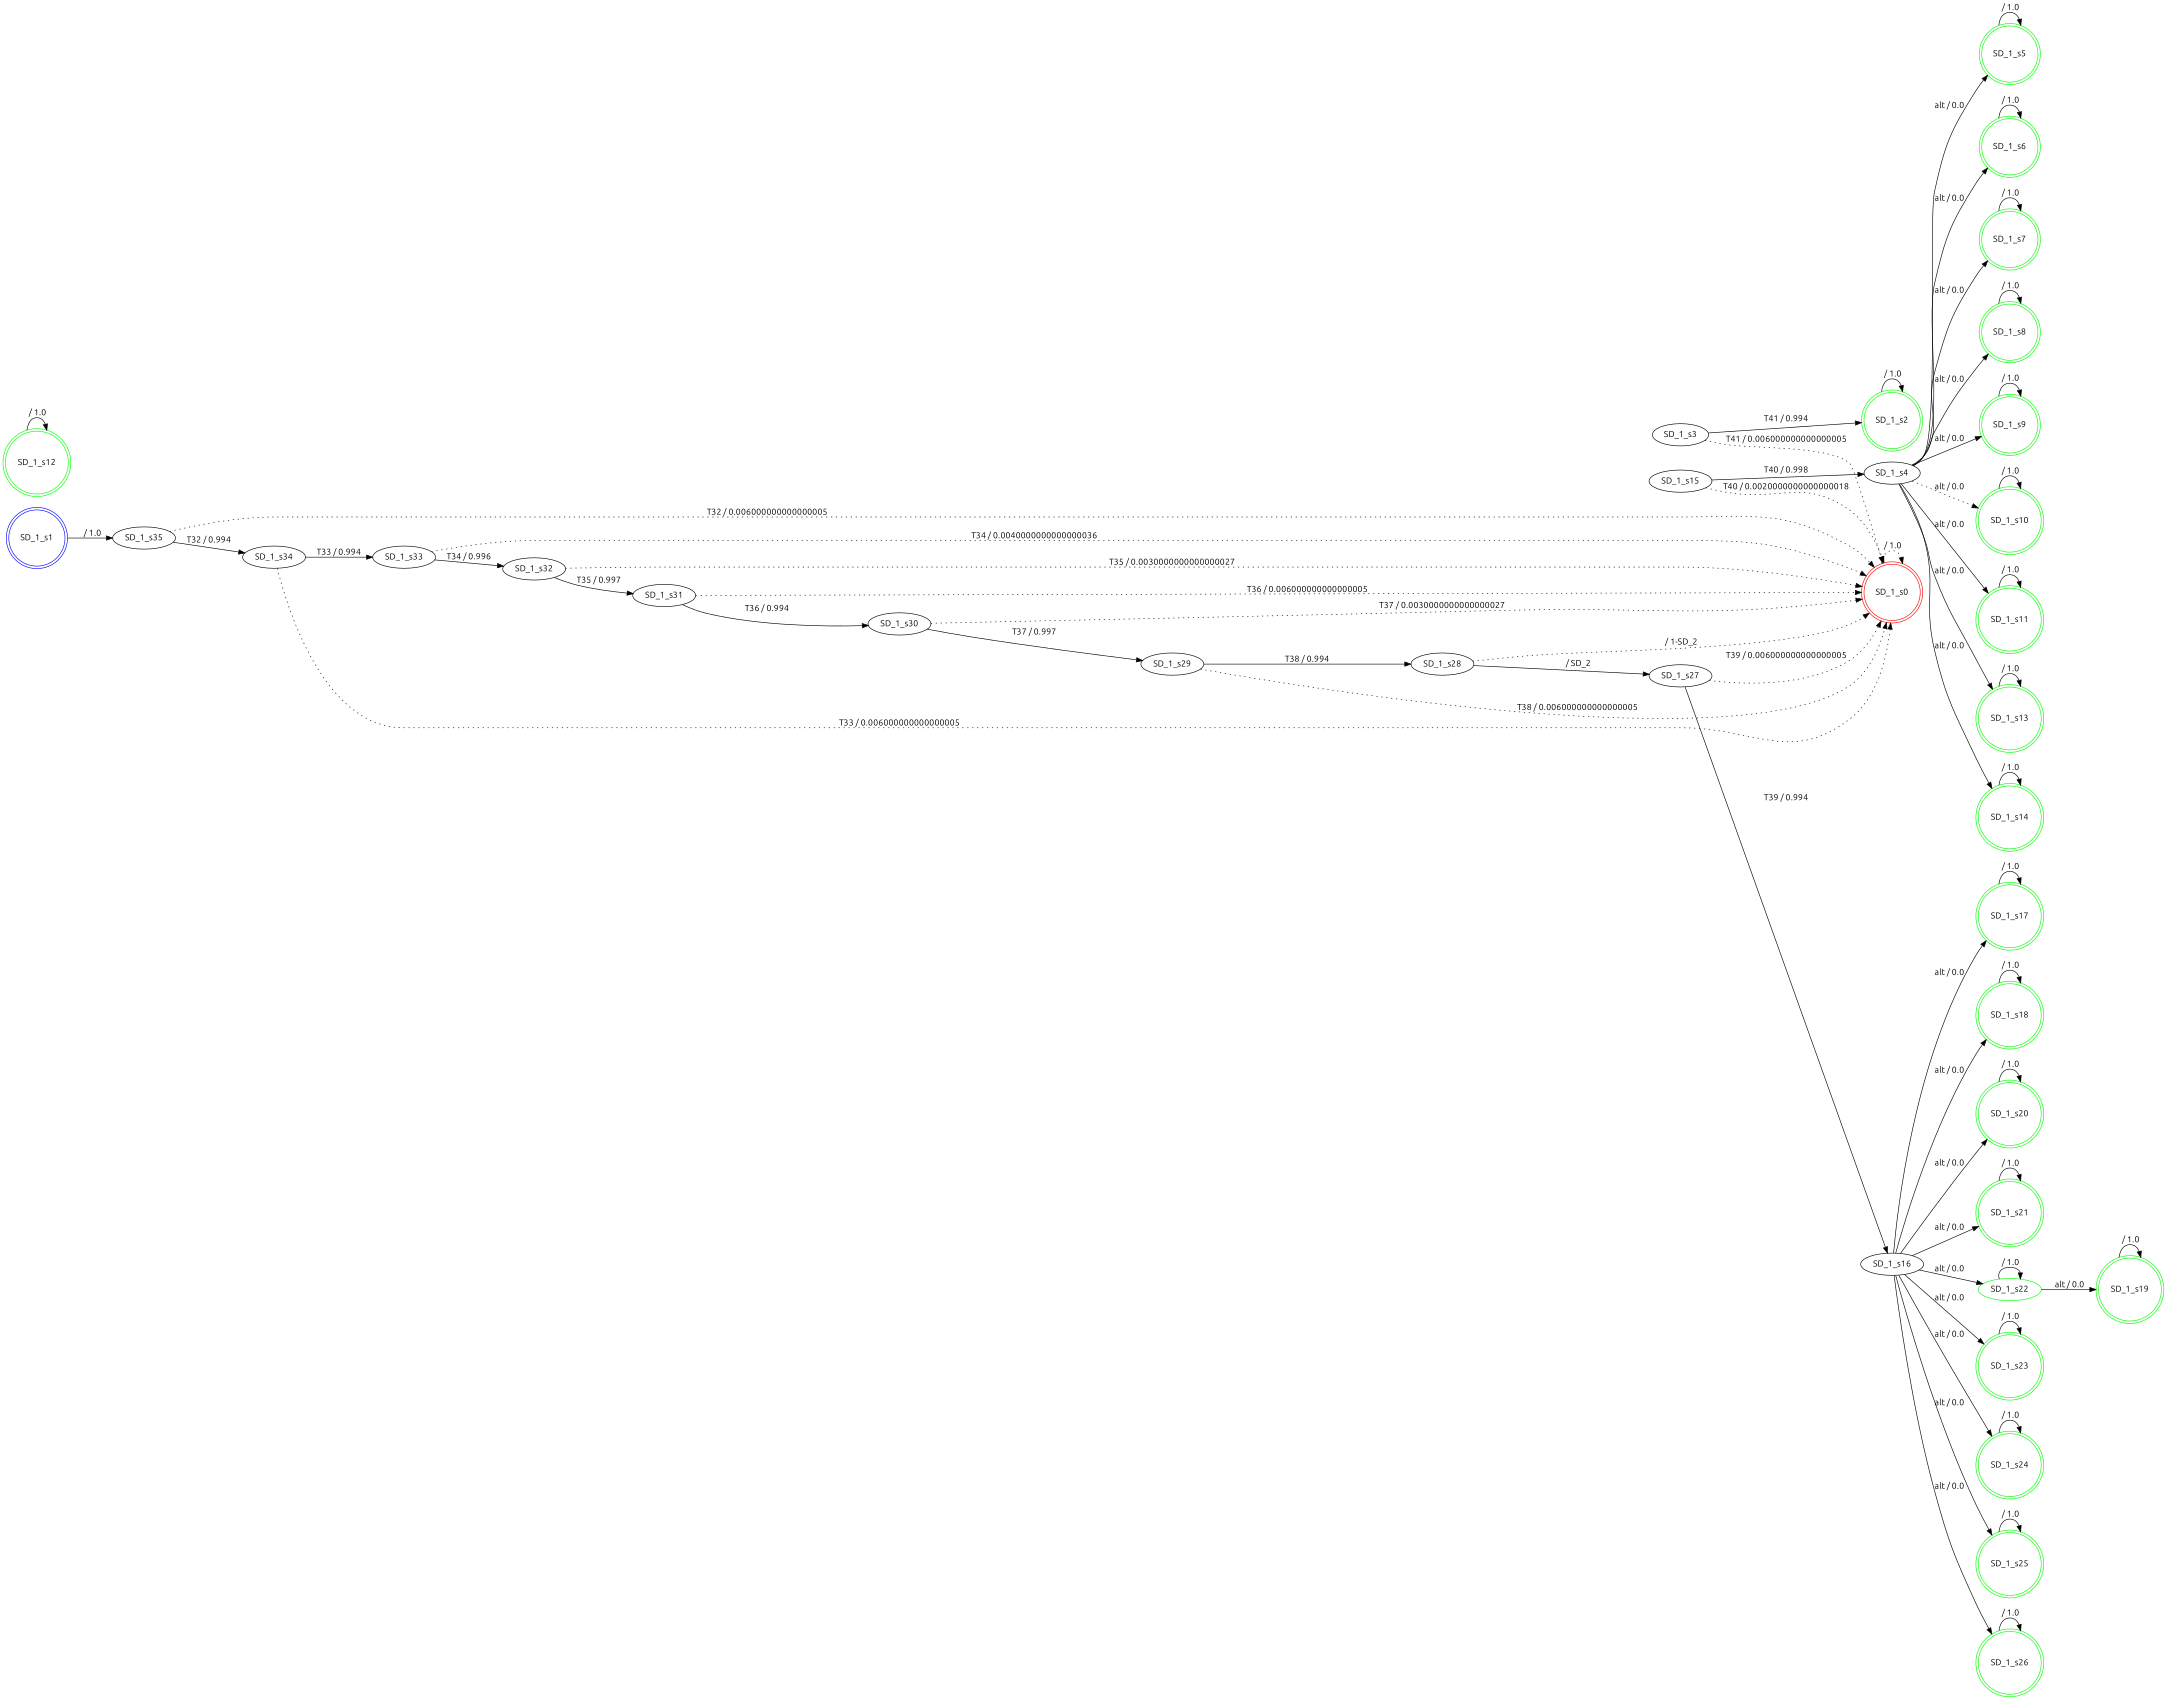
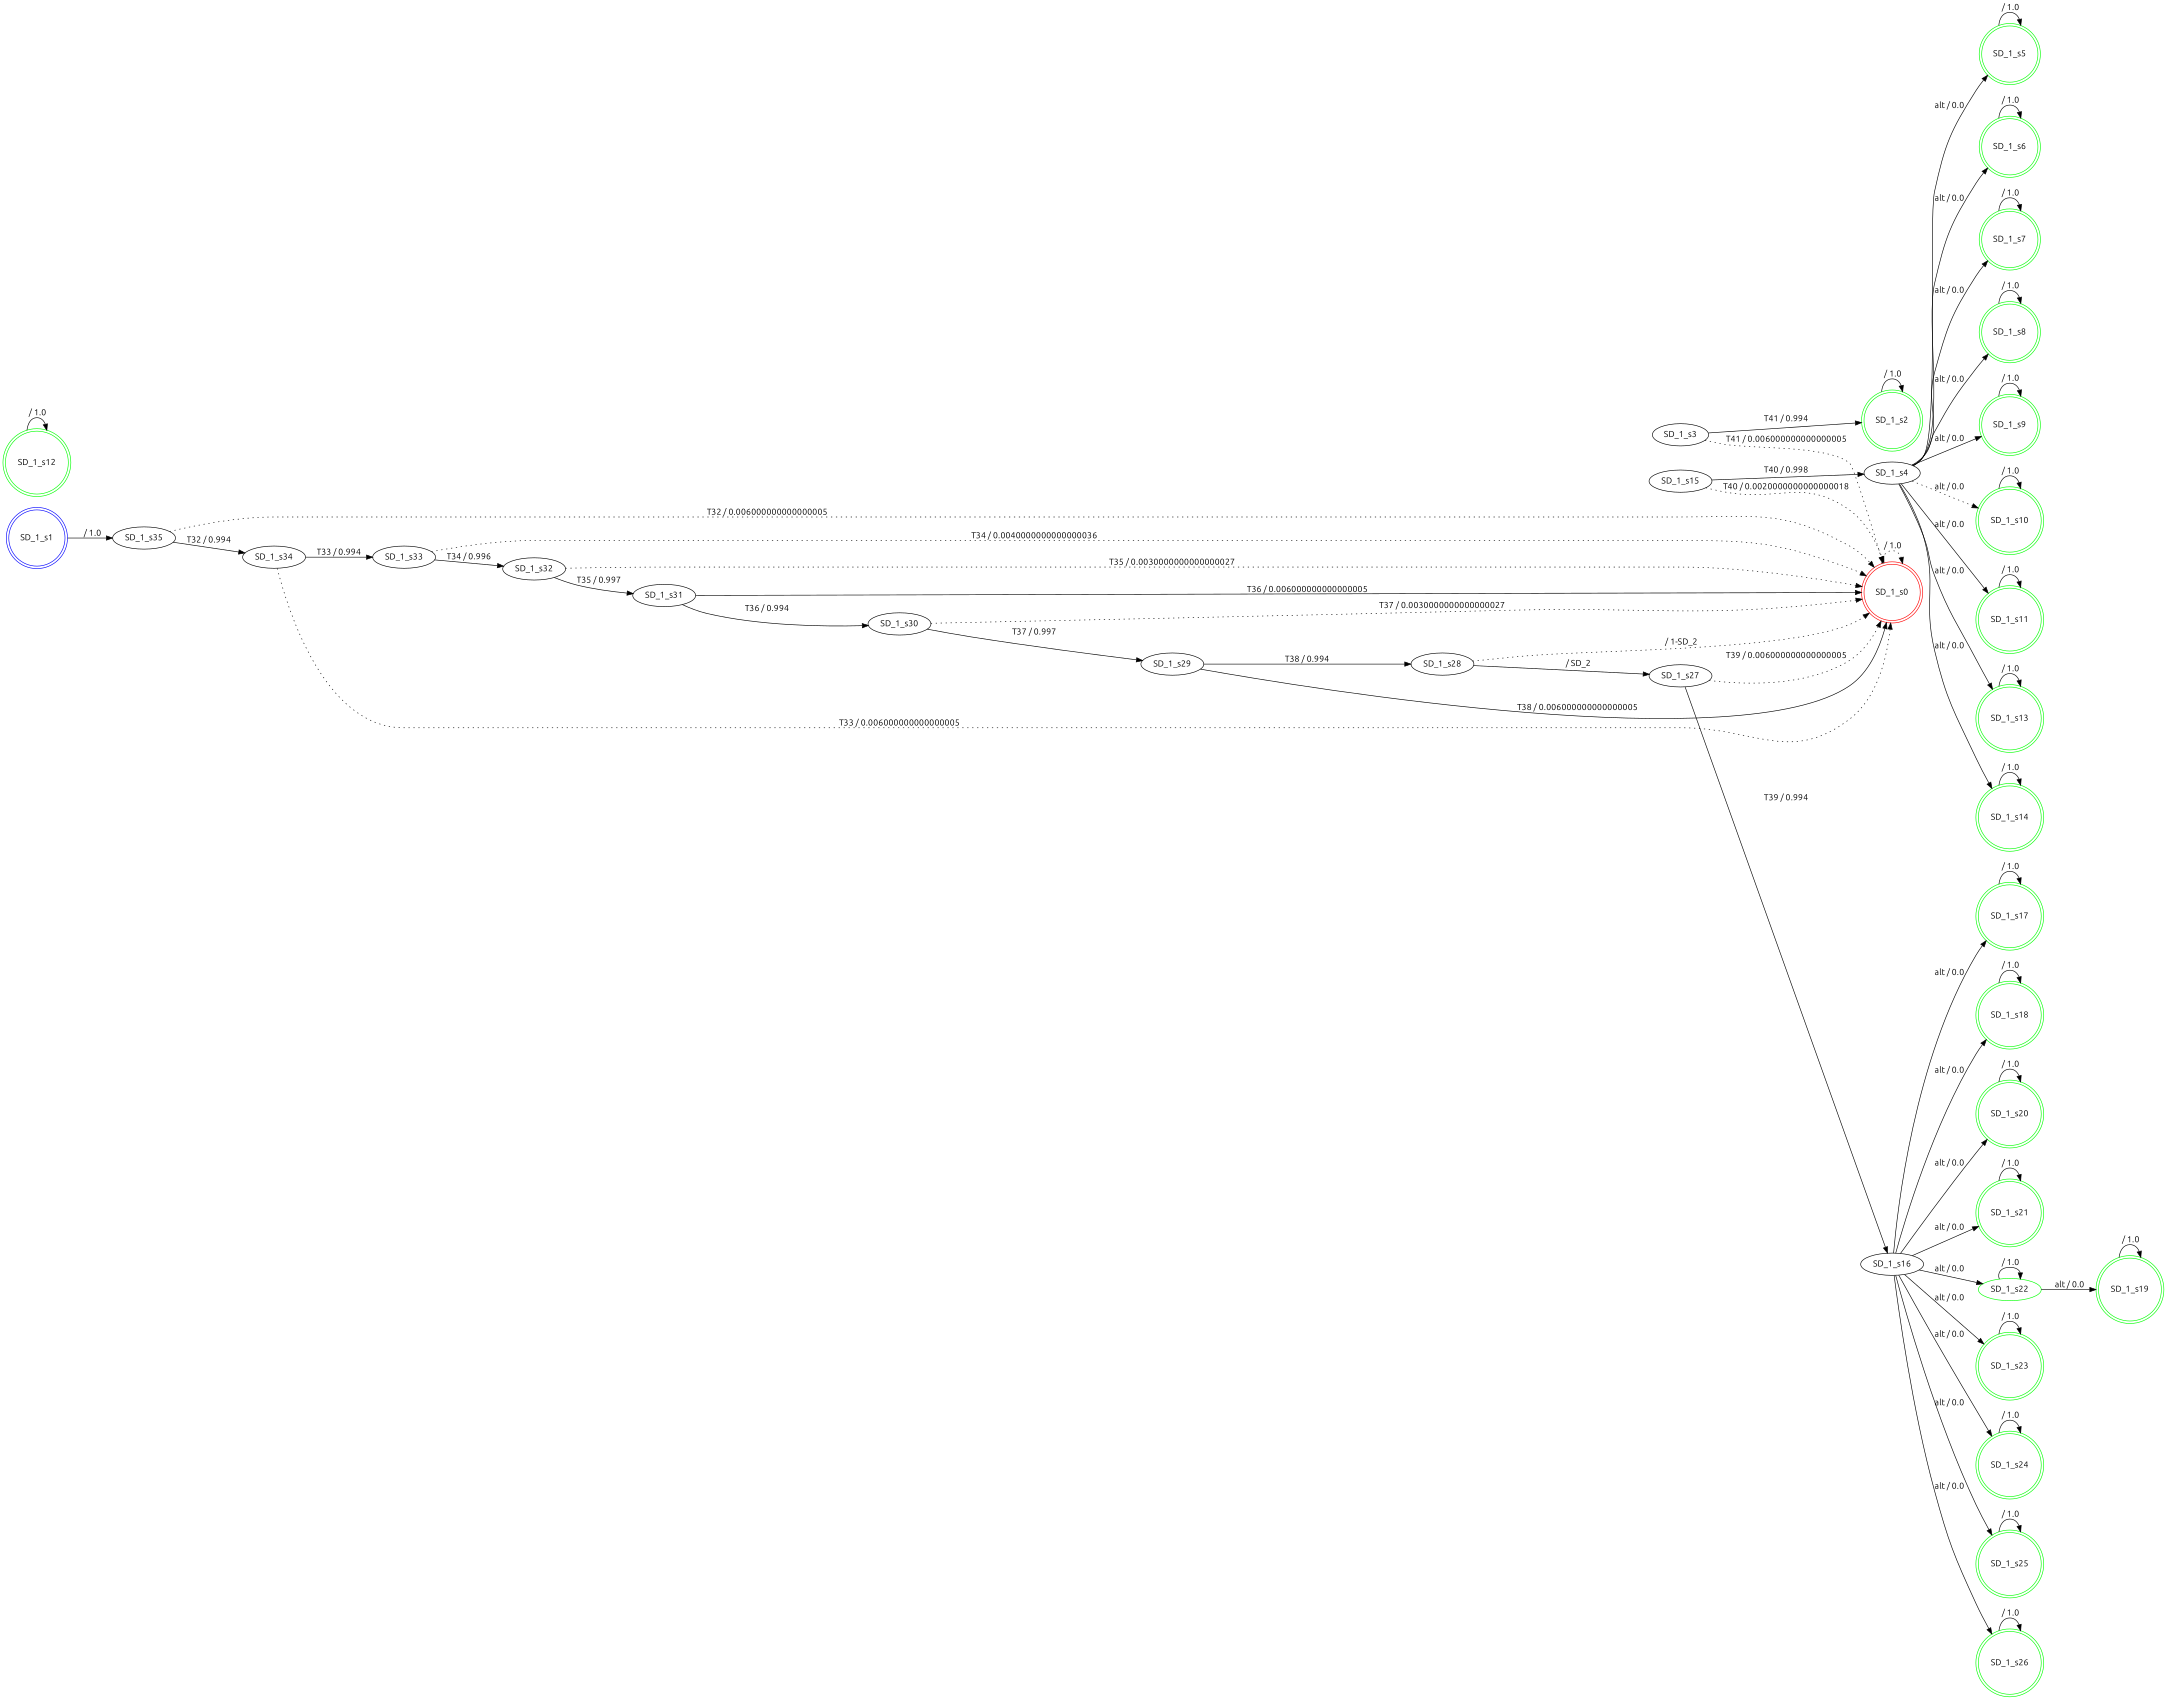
edge "SD_1_s31" -> "SD_1_s0": style dotted -> solid
edge "SD_1_s29" -> "SD_1_s0": style dotted -> solid
